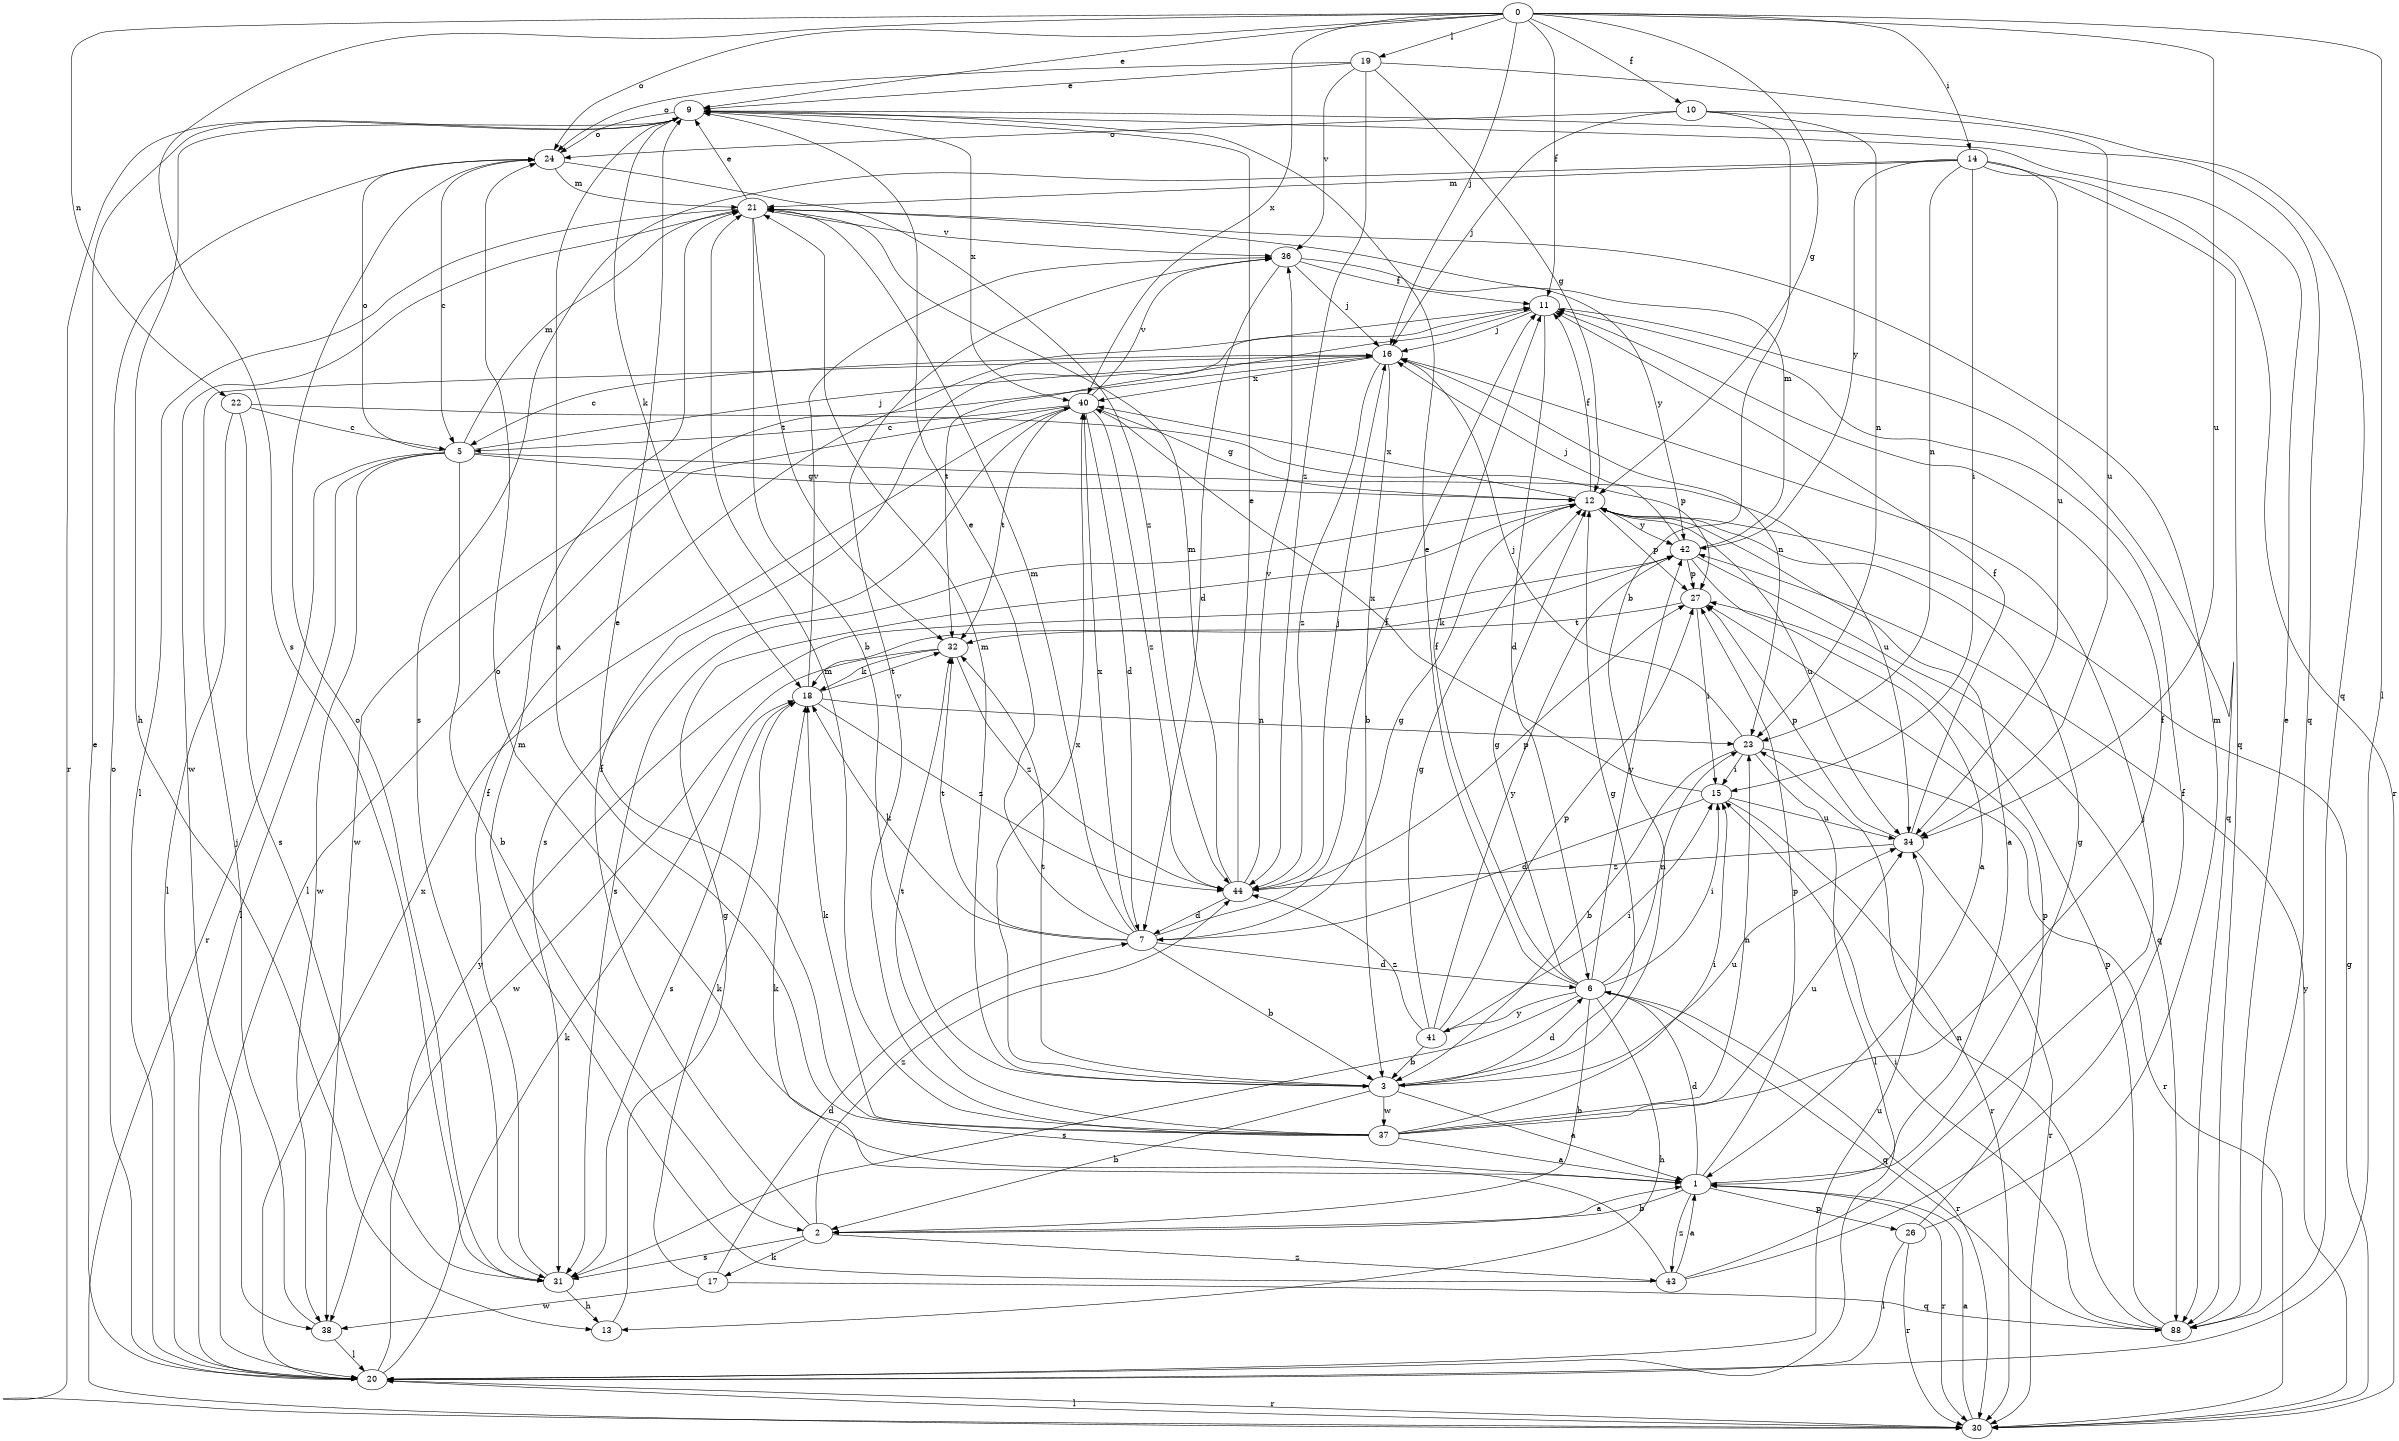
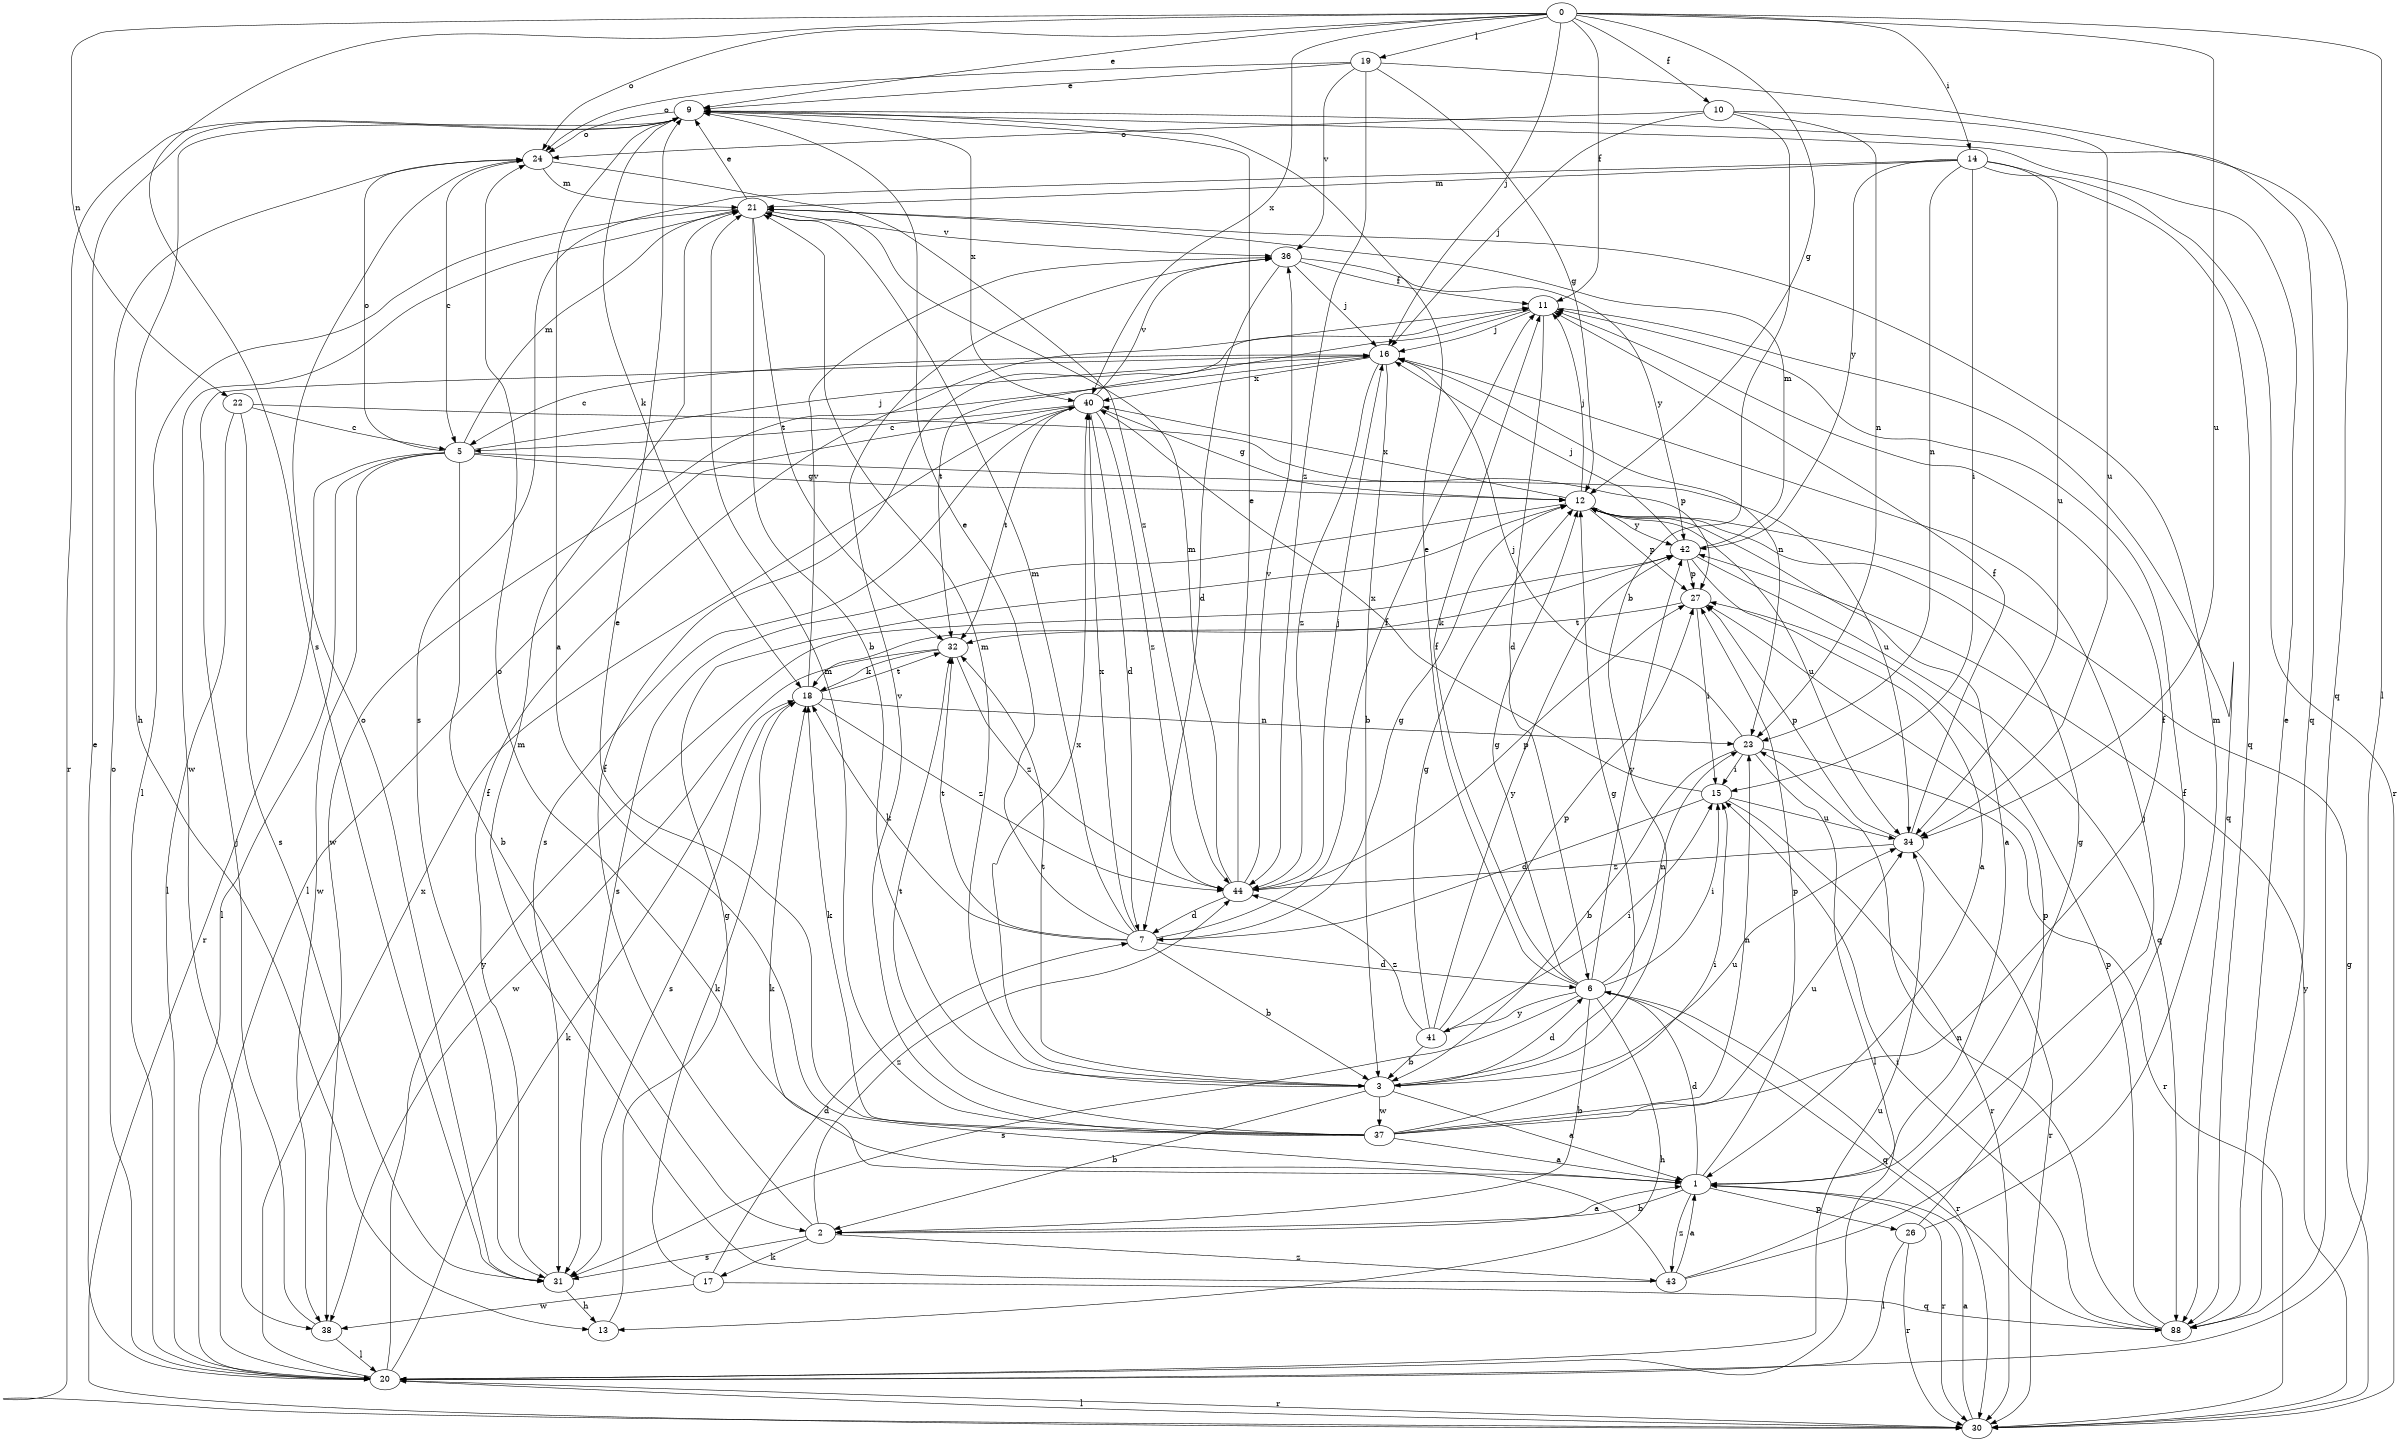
edge "12" -> "11": label "f" -> "j"
